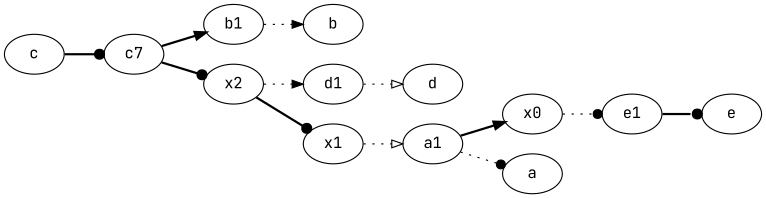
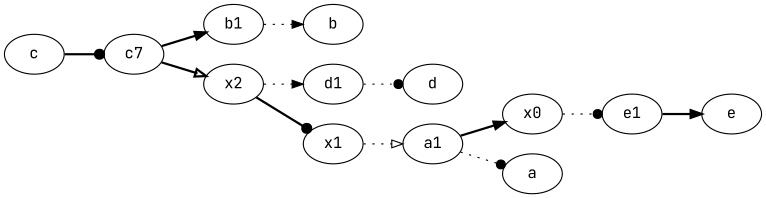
edge "c7" -> "x2": arrowhead dot -> onormal
edge "d1" -> "d": arrowhead onormal -> dot
edge "e1" -> "e": arrowhead dot -> normal
